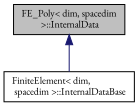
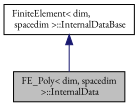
edge "FiniteElement< dim, spacedim >::InternalDataBase" -> "FE_Poly< dim, spacedim >::InternalData": reversed
